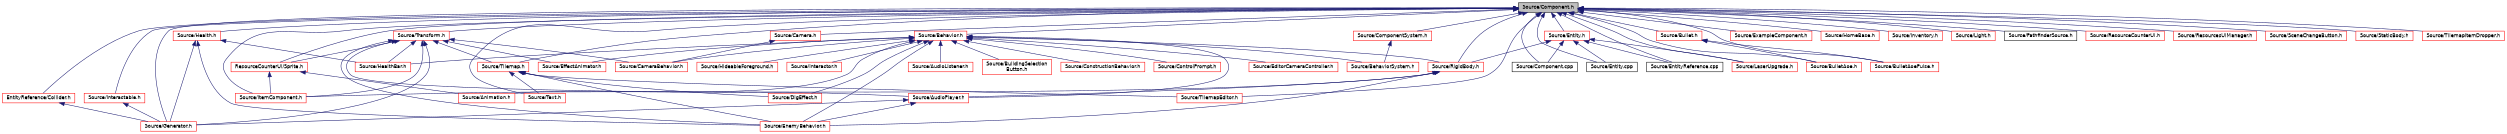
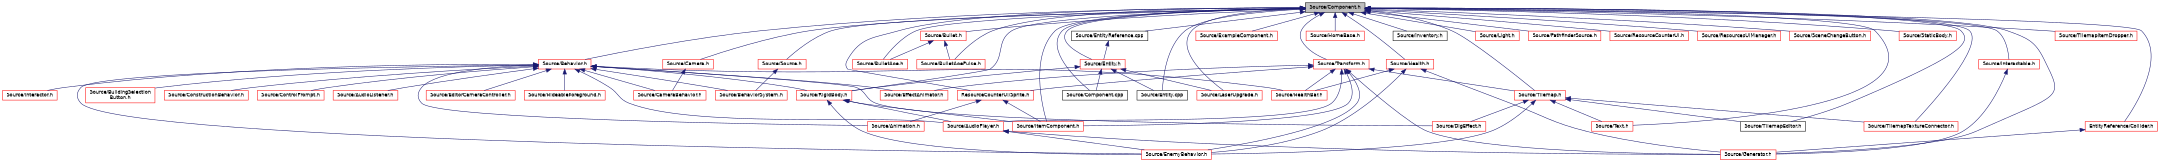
node "Source/ComponentSystem.h": label "Source/ComponentSystem.h" -> "Source/Source.h"
node "Source/Inventory.h": color red -> black
node "Source/PathfinderSource.h": color black -> red
edge "Source/CameraBehavior.h" -> "Source/Transform.h": removed
edge "Source/EntityReference.cpp" -> "Source/Entity.h": reversed
node "Source/TilemapEditor.h": color red -> black
node "Source/TilemapTextureConnector.h": added
